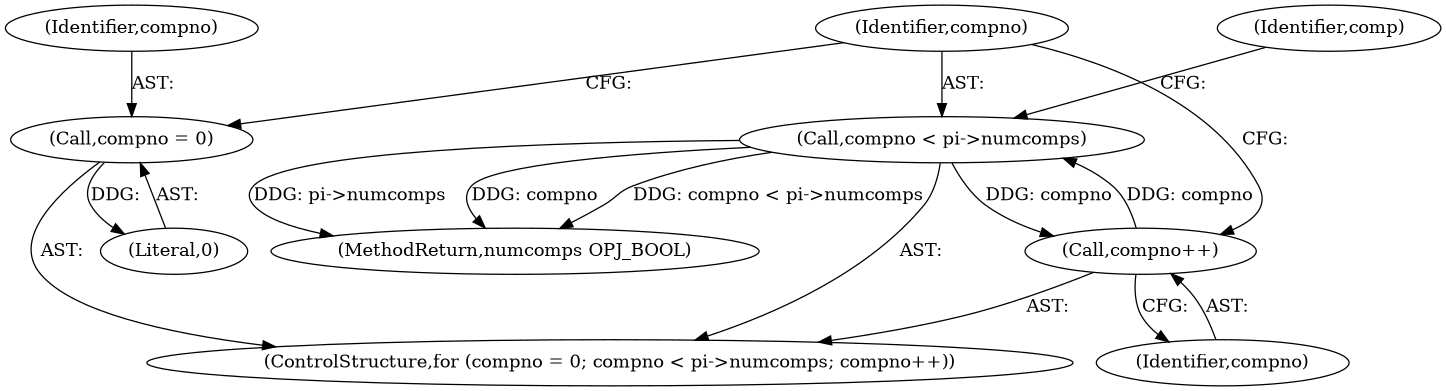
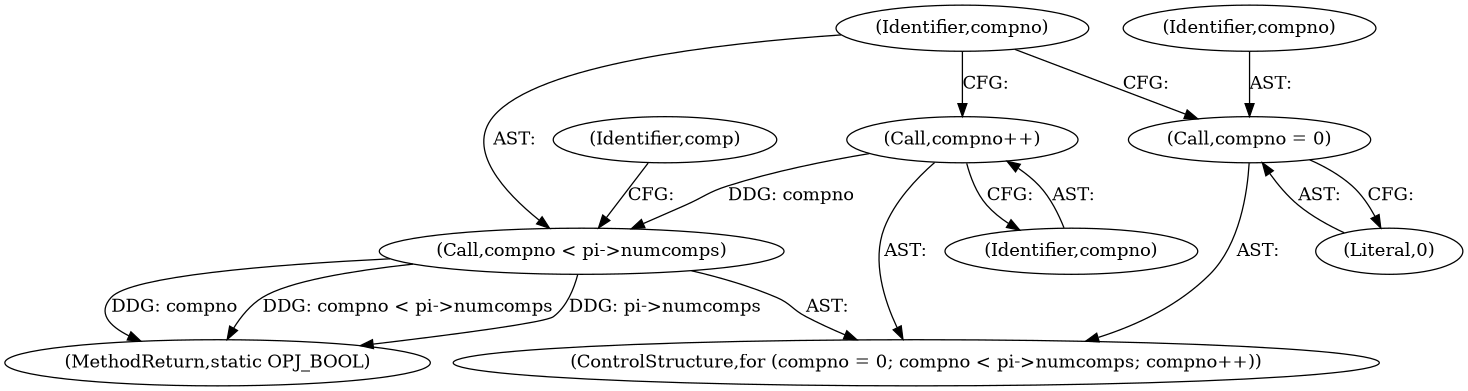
edge "(Call,compno = 0)" -> "(Literal,0)": label "DDG: " -> "CFG: "
edge "(Call,compno < pi->numcomps)" -> "(Call,compno++)": removed, label "DDG: compno"
node "(MethodReturn,numcomps OPJ_BOOL)": label "(MethodReturn,numcomps OPJ_BOOL)" -> "(MethodReturn,static OPJ_BOOL)"
